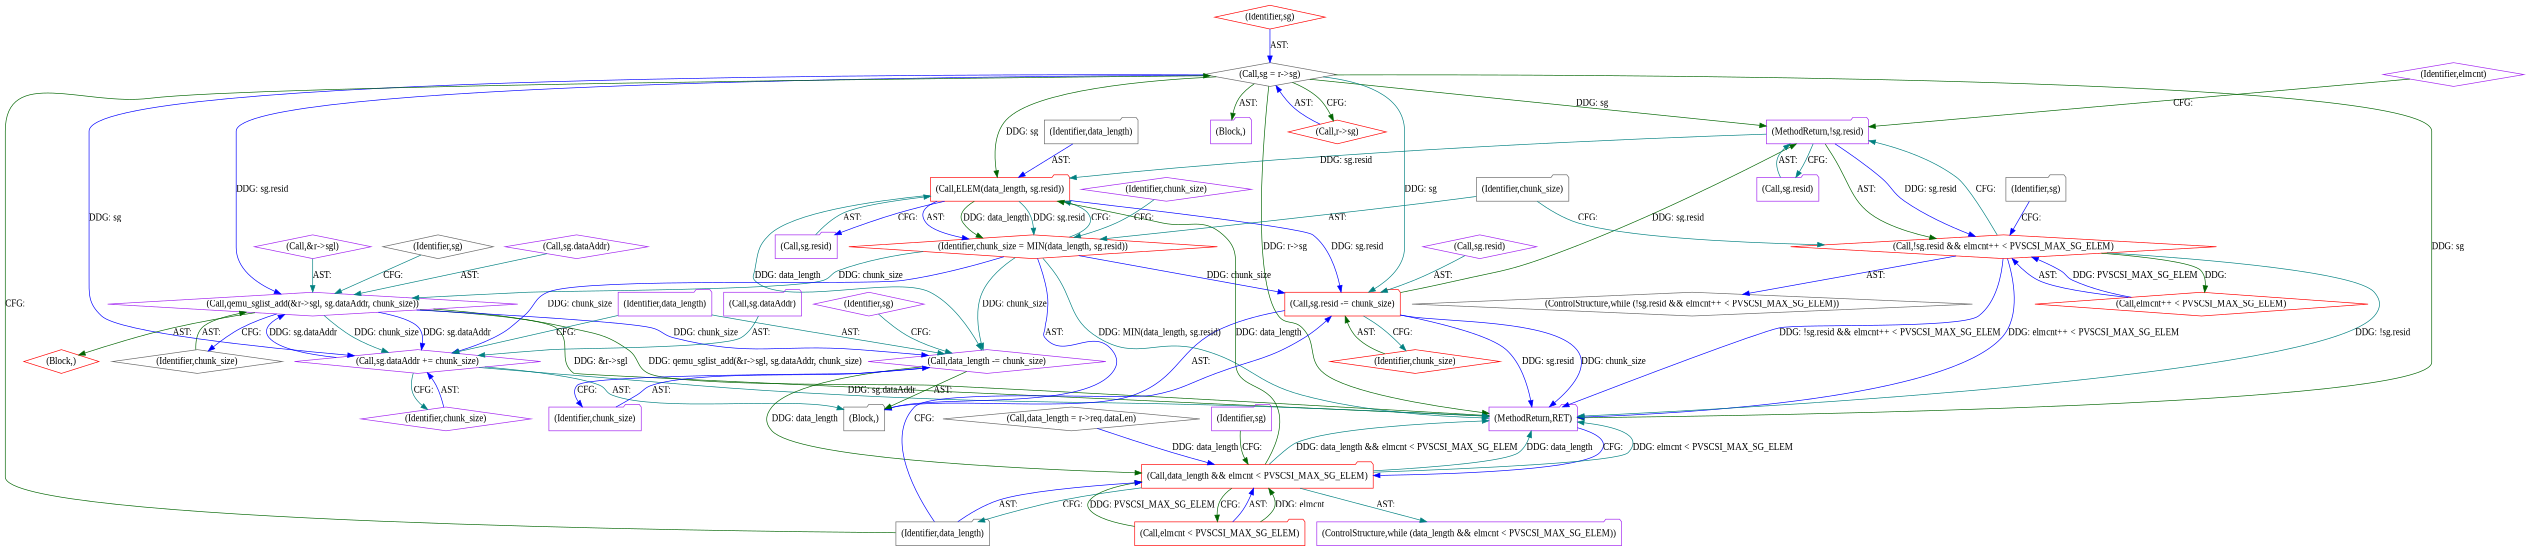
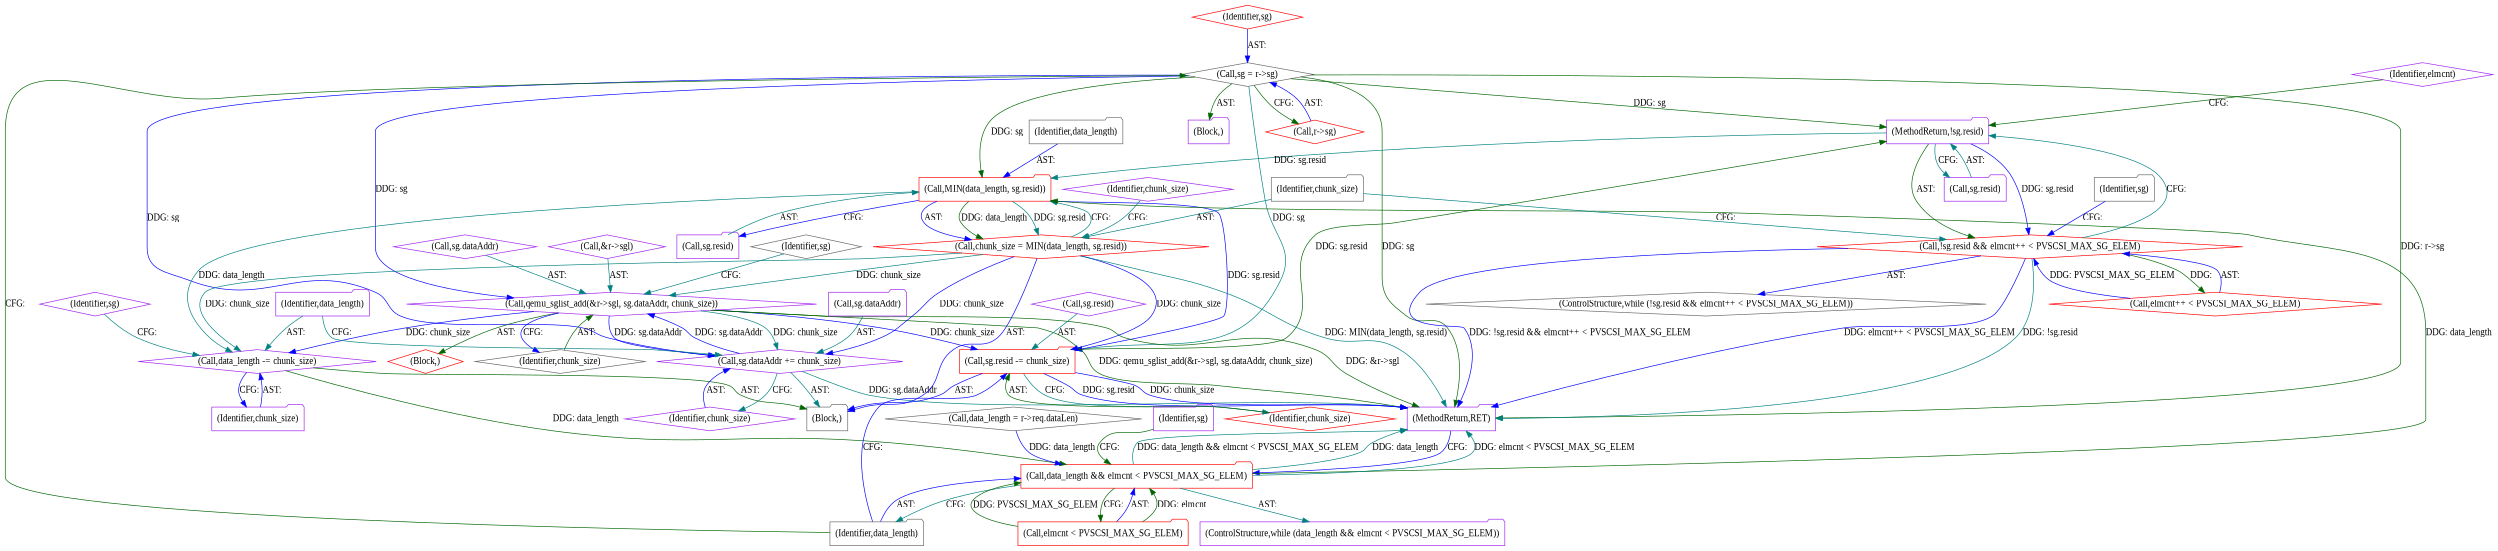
edge "(Call,sg = r->sg)" -> "(Call,qemu_sglist_add(&r->sgl, sg.dataAddr, chunk_size))": label "DDG: sg.resid" -> "DDG: sg"
node "(Call,ELEM(data_length, sg.resid))": label "(Call,ELEM(data_length, sg.resid))" -> "(Call,MIN(data_length, sg.resid))"
node "(Identifier,chunk_size = MIN(data_length, sg.resid))": label "(Identifier,chunk_size = MIN(data_length, sg.resid))" -> "(Call,chunk_size = MIN(data_length, sg.resid))"
edge "(Call,qemu_sglist_add(&r->sgl, sg.dataAddr, chunk_size))" -> "(Call,sg.resid -= chunk_size)": added, label "DDG: chunk_size"
